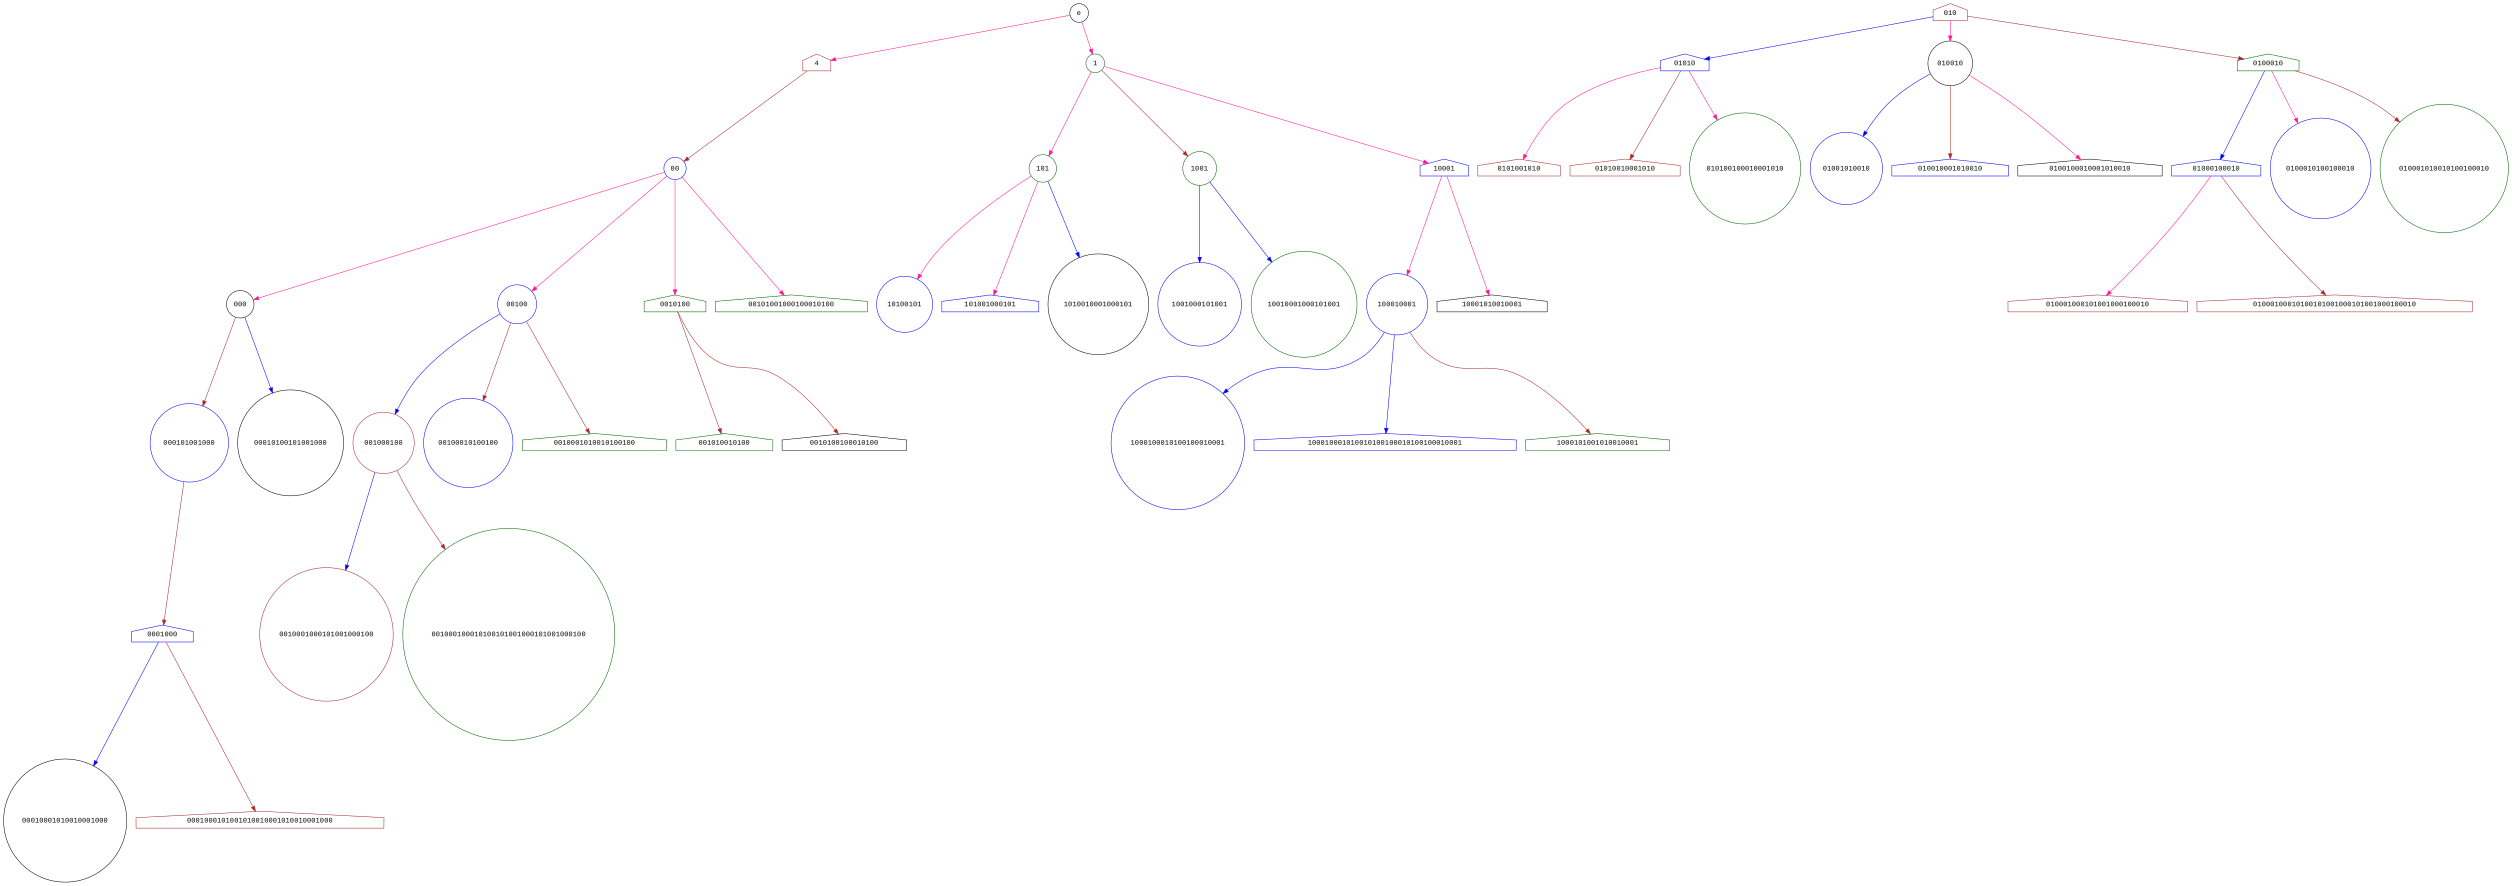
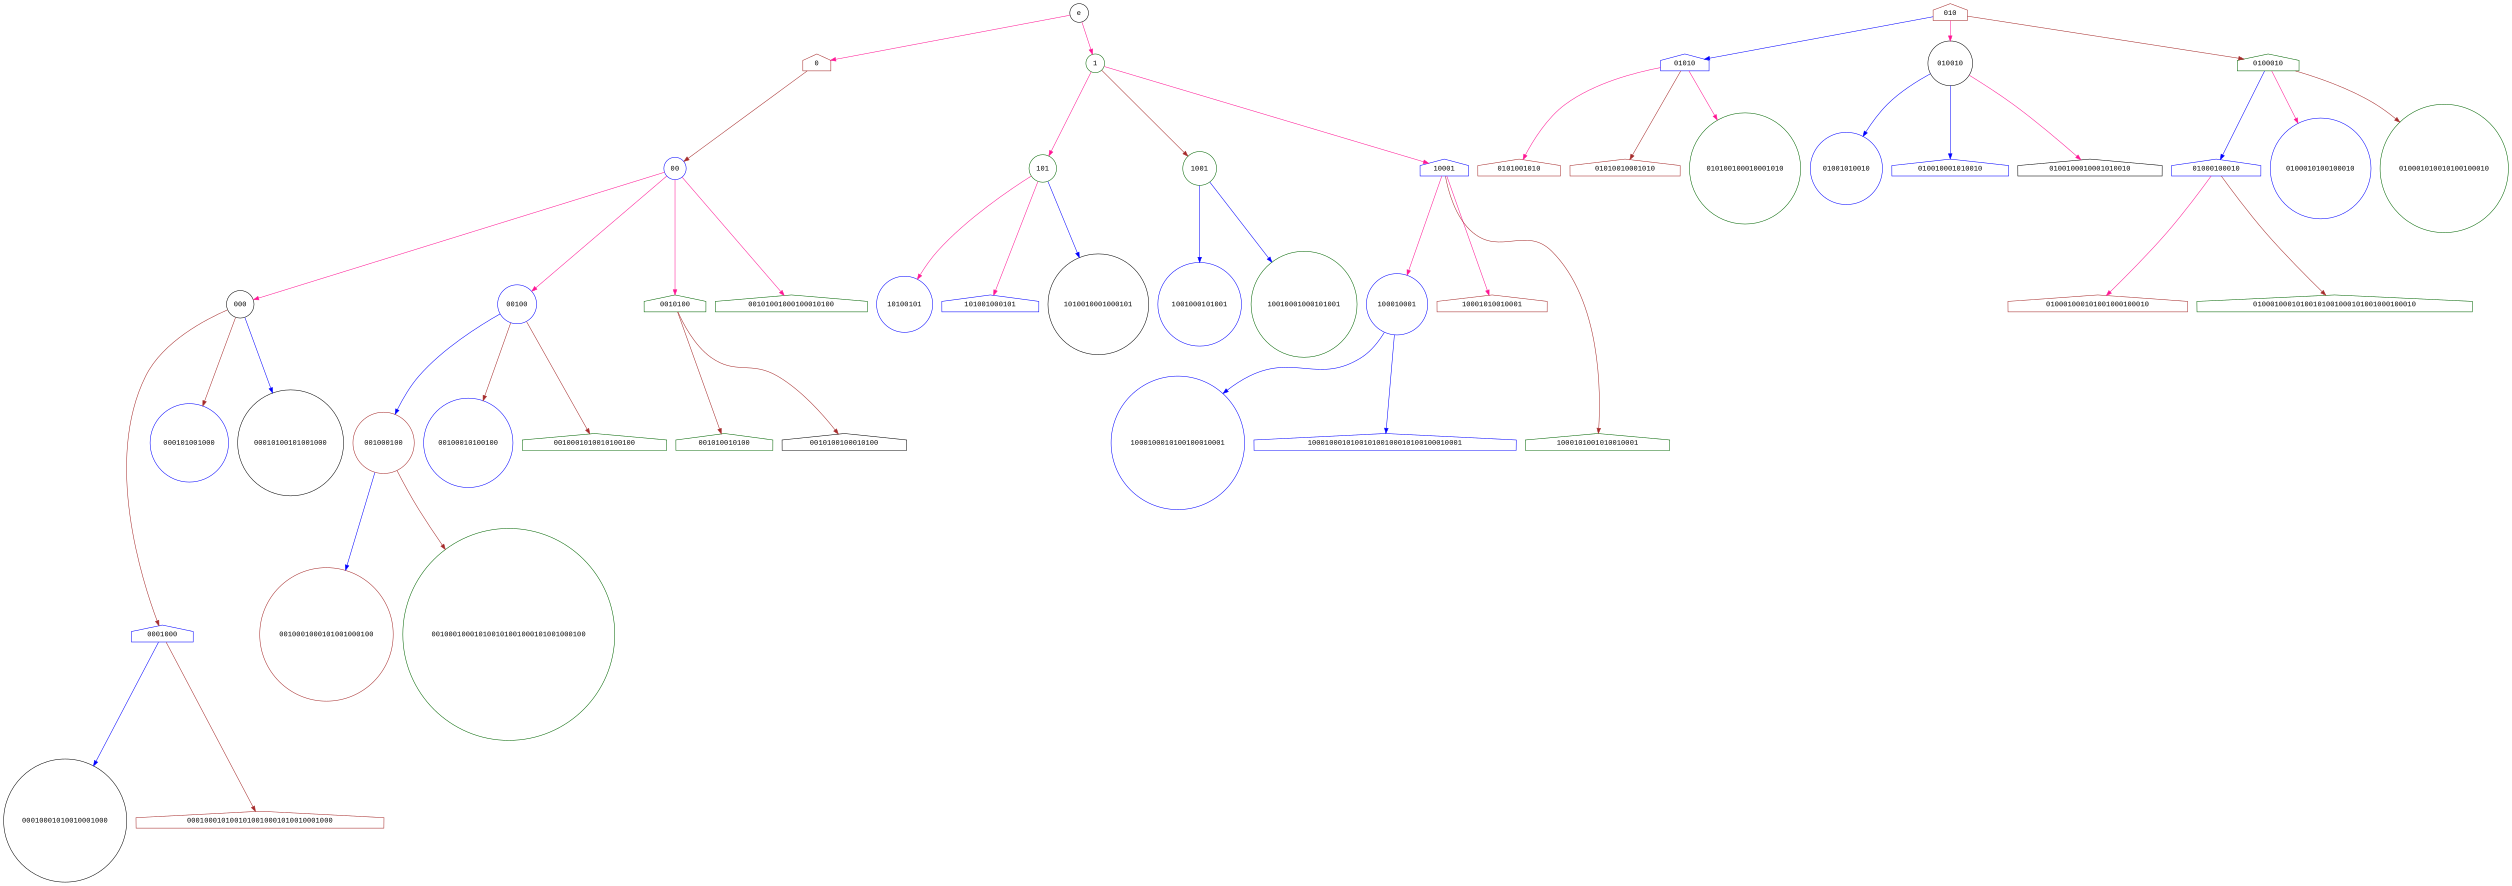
node "4": label "4" -> "0"
edge "010010" -> "010010001010010": color brown -> blue
node "10001010010001": color black -> brown
node "01000100010100101001000101001000100010": color brown -> darkgreen
edge "100010001" -> "1000101001010010001": now "10001" -> "1000101001010010001"
edge "000101001000" -> "0001000": now "000" -> "0001000"
